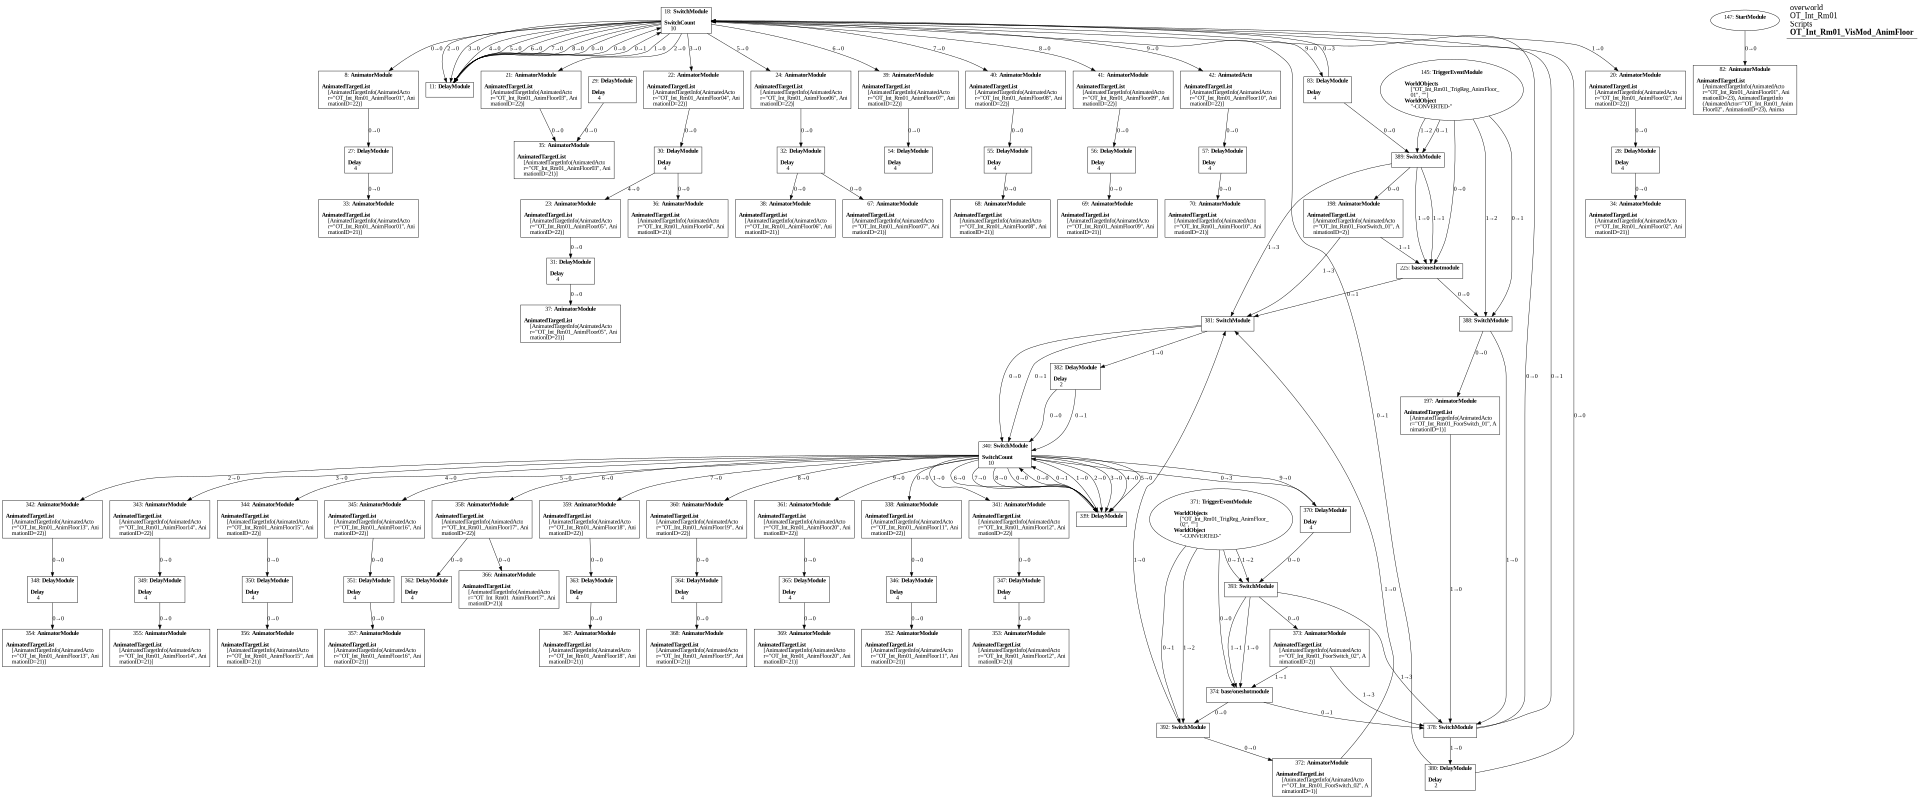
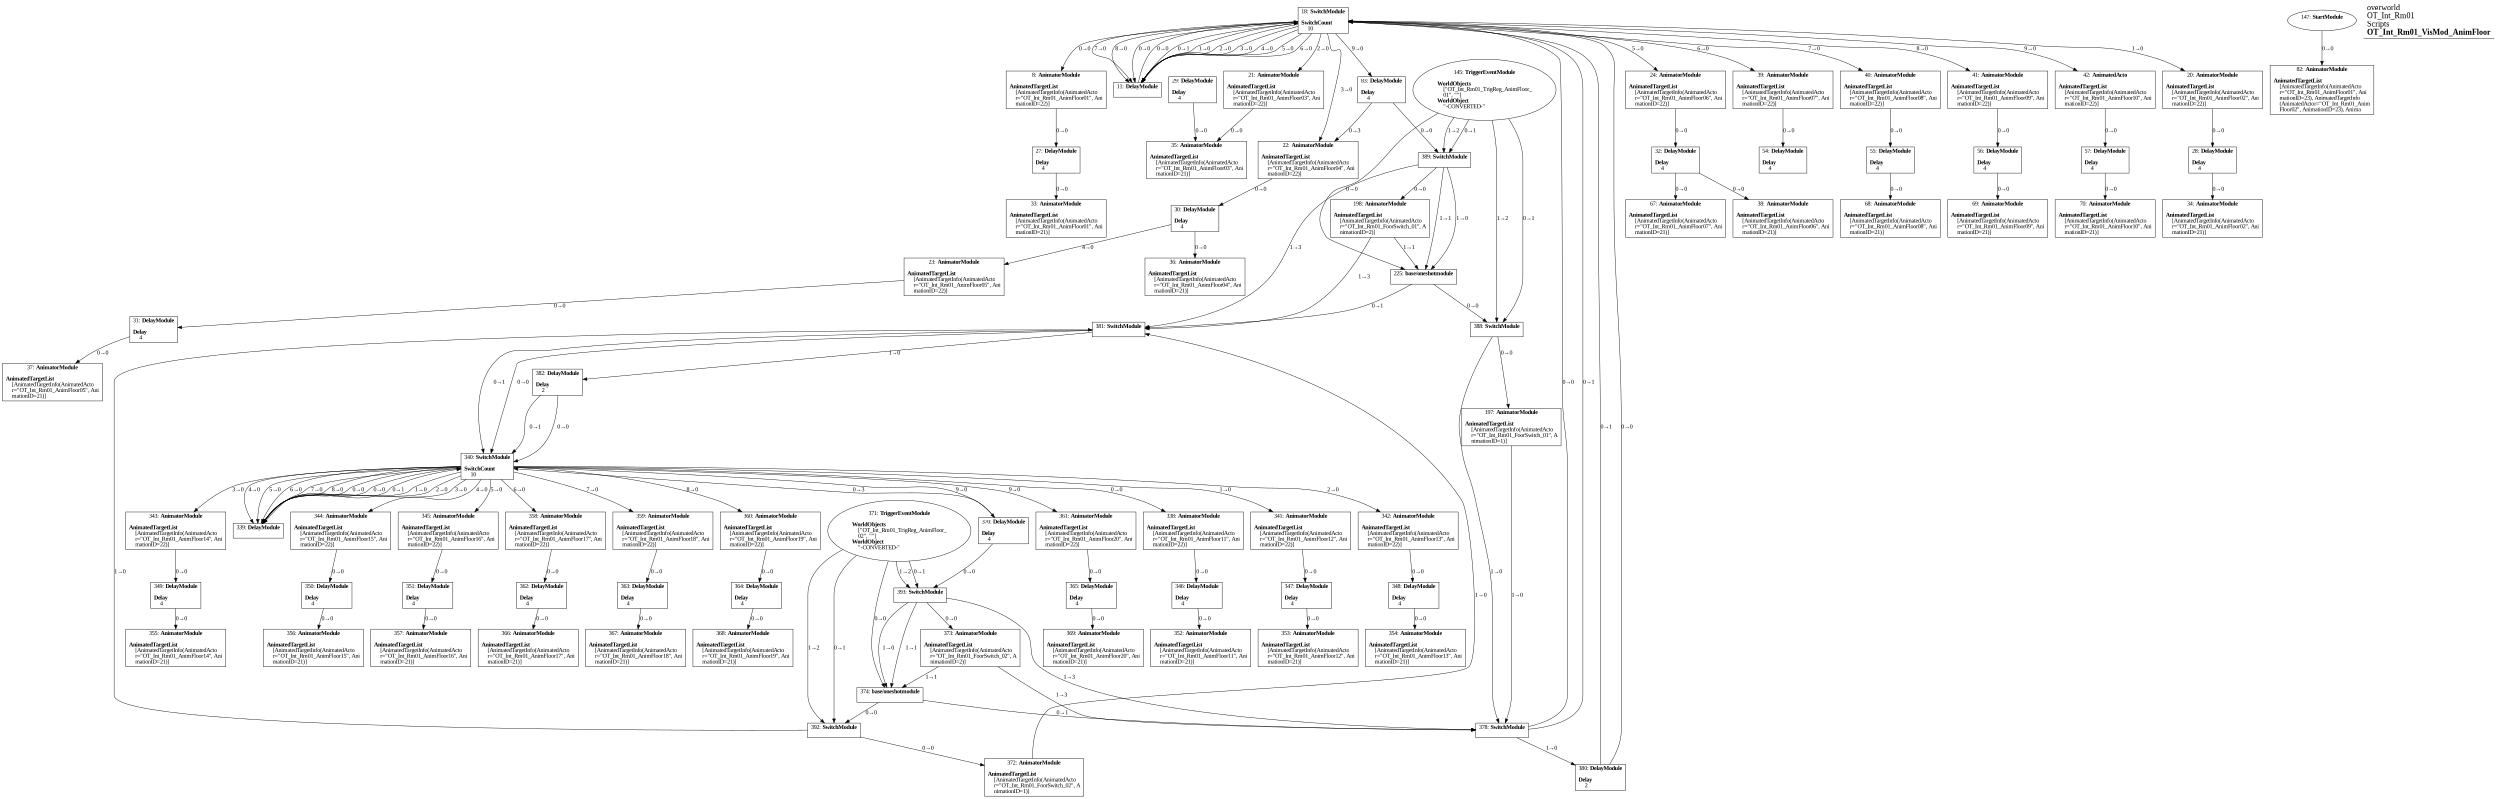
edge "83:" -> "18:": now "83:" -> "22:"
edge "358:" -> "366:": now "362:" -> "366:"
